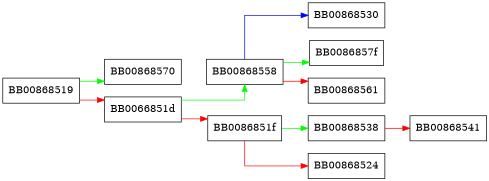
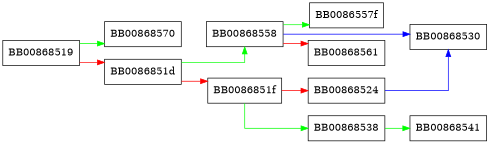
node "BB0086857f": label "BB0086857f" -> "BB0086557f"
edge "BB00868524" -> "BB00868530": added
node "BB0066851d": label "BB0066851d" -> "BB0086851d"
edge "BB00868538" -> "BB00868541": color red -> green
